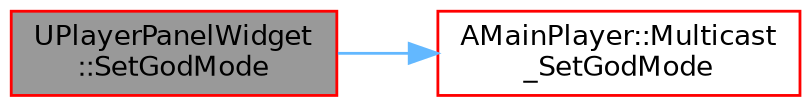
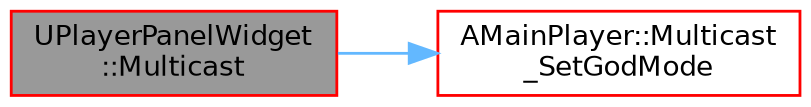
node "UPlayerPanelWidget ::SetGodMode": label "UPlayerPanelWidget ::SetGodMode" -> "UPlayerPanelWidget ::Multicast"
